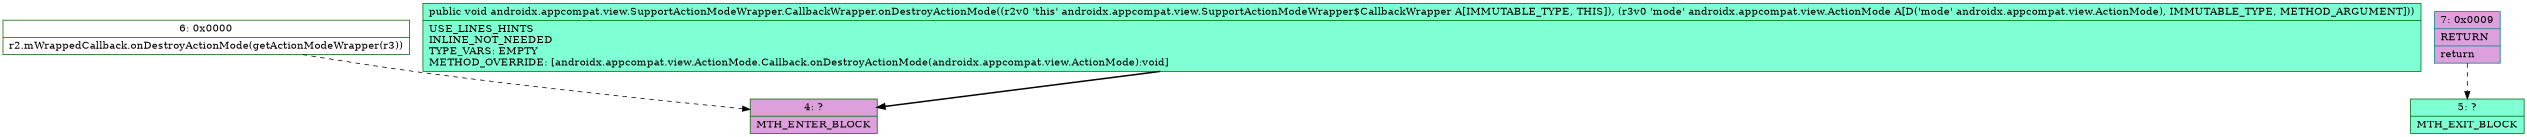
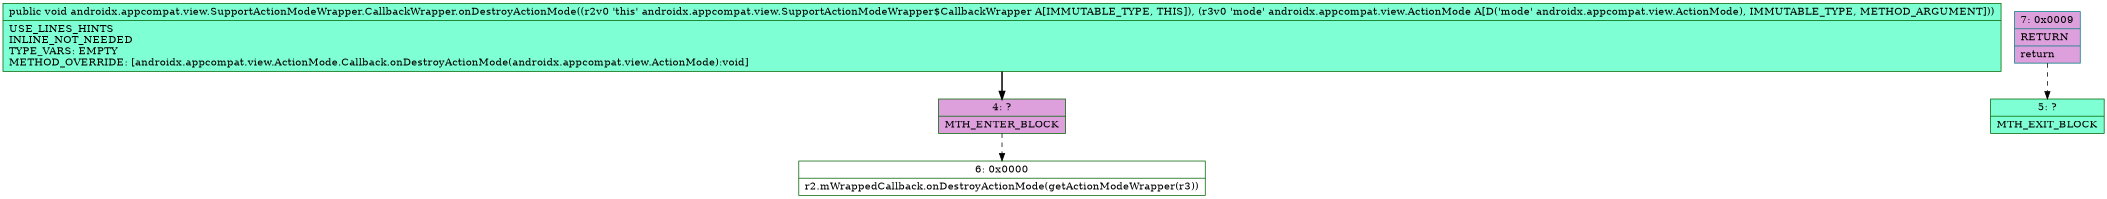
edge "6: 0x0000" -> "4: ?": reversed
